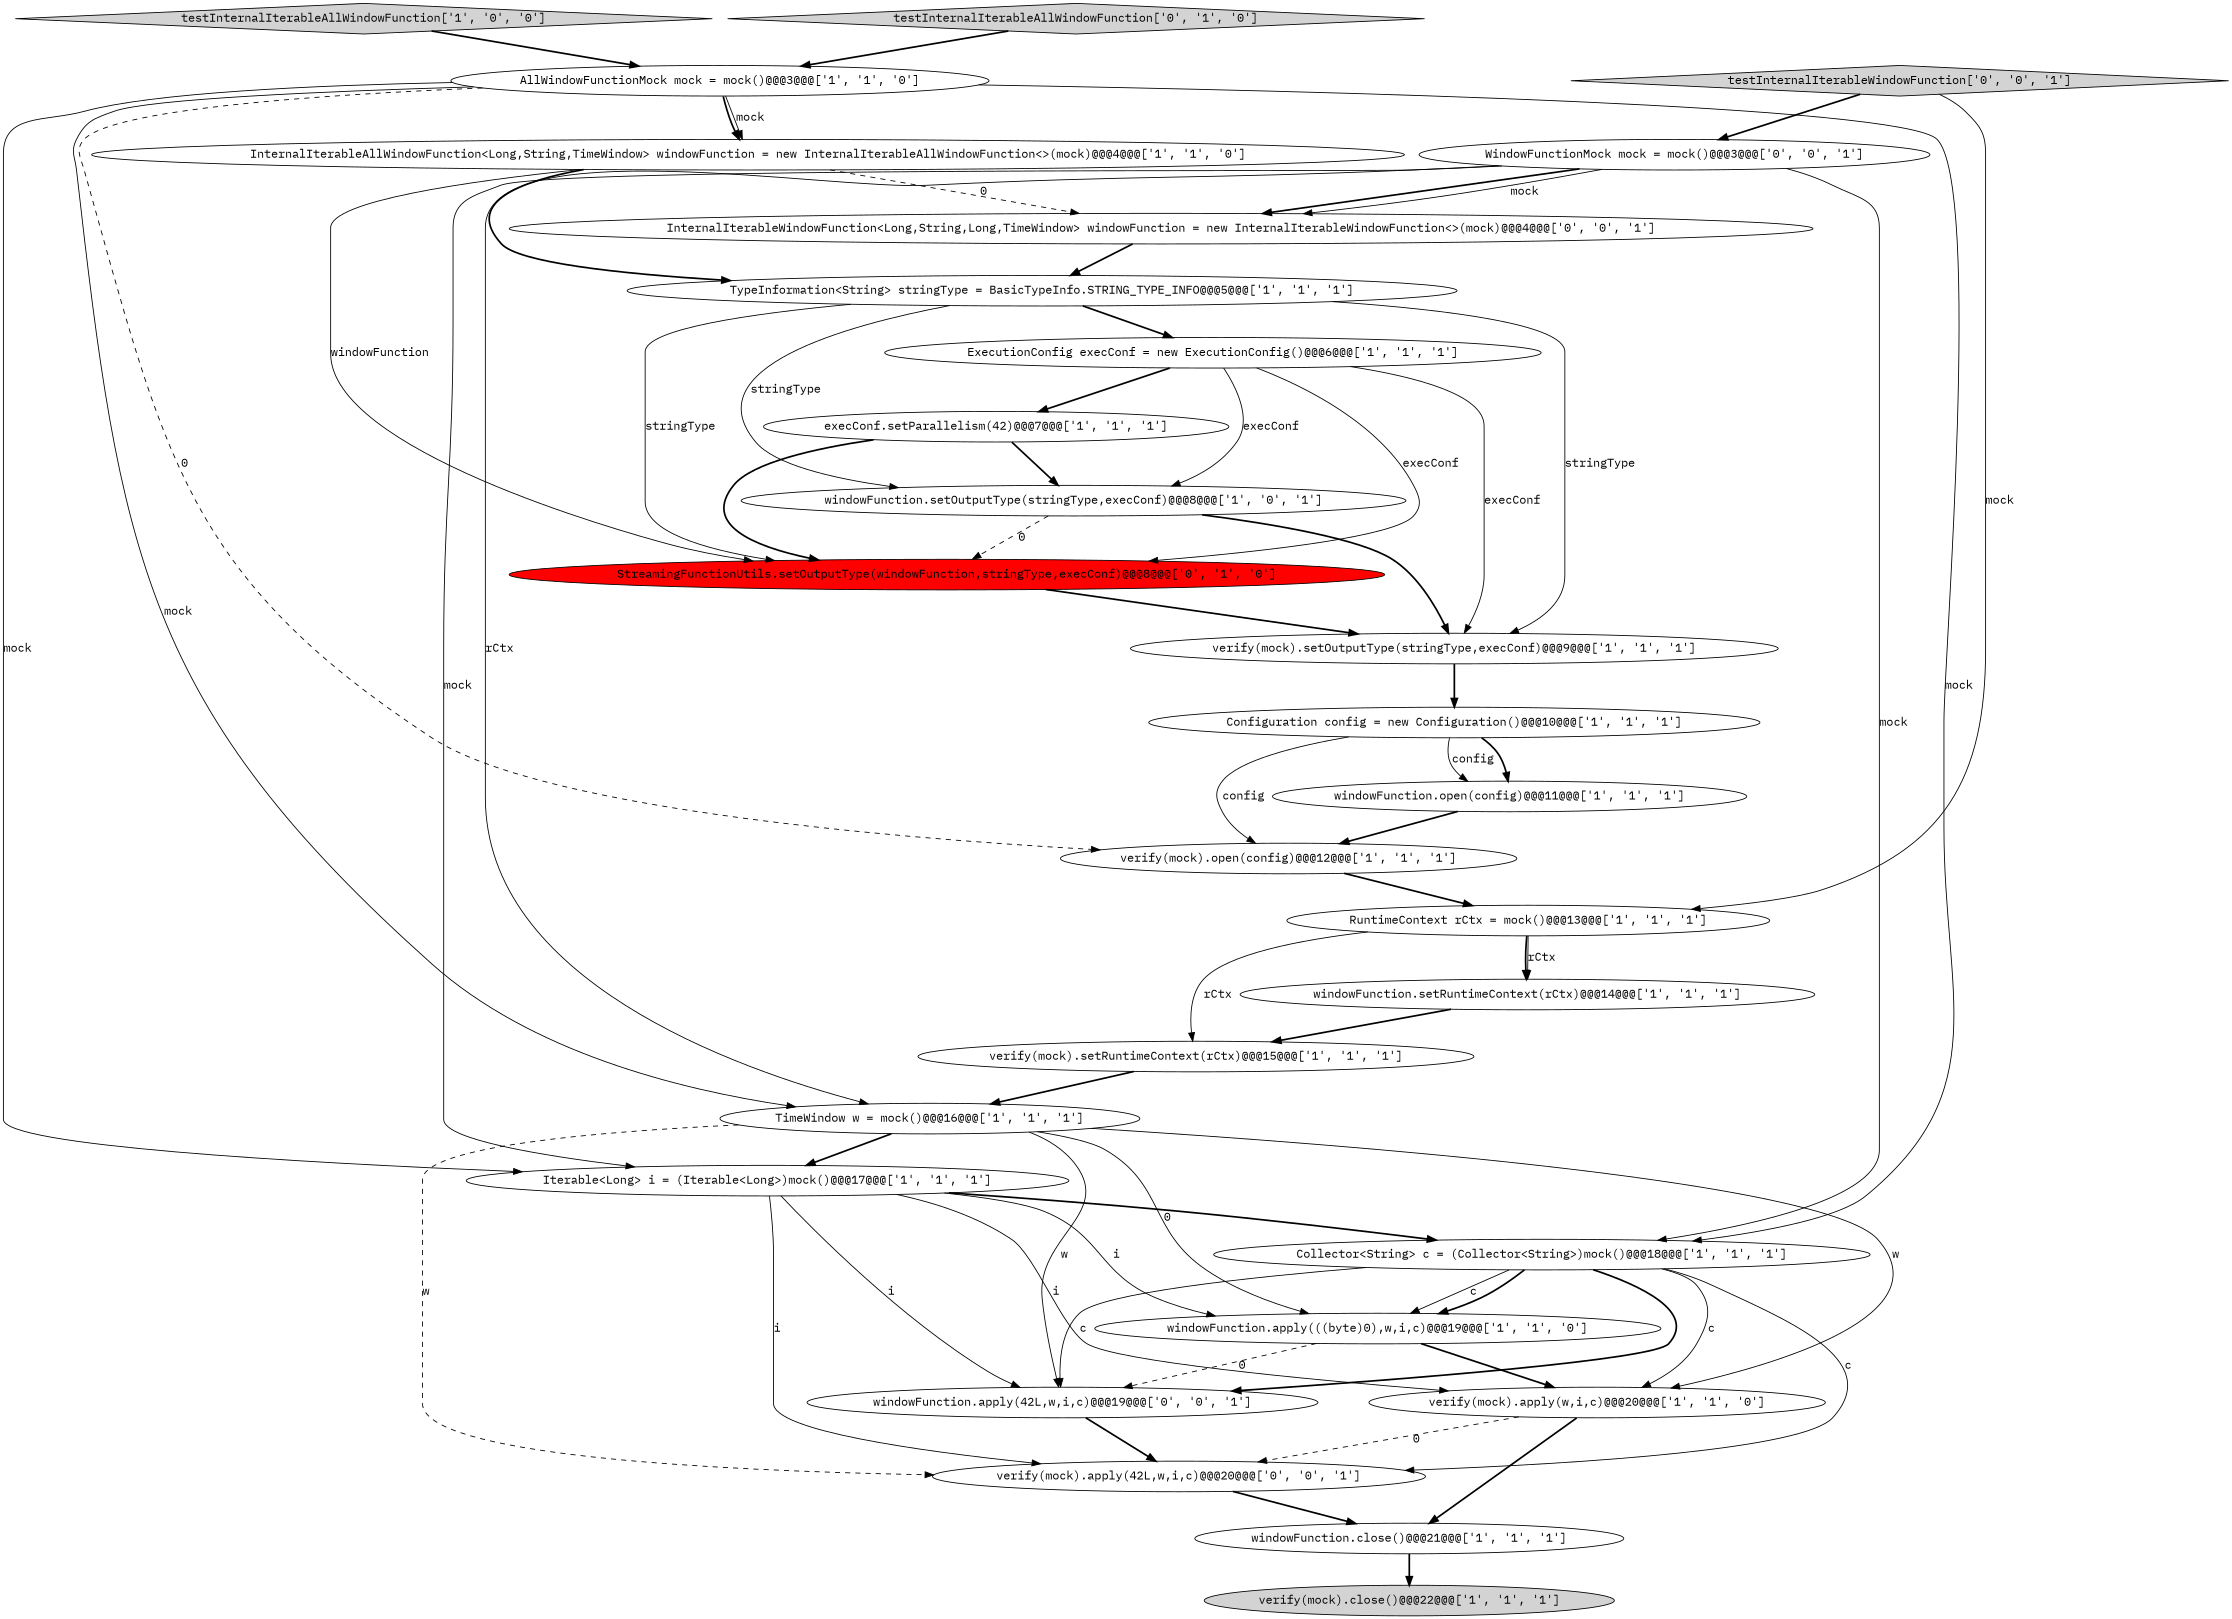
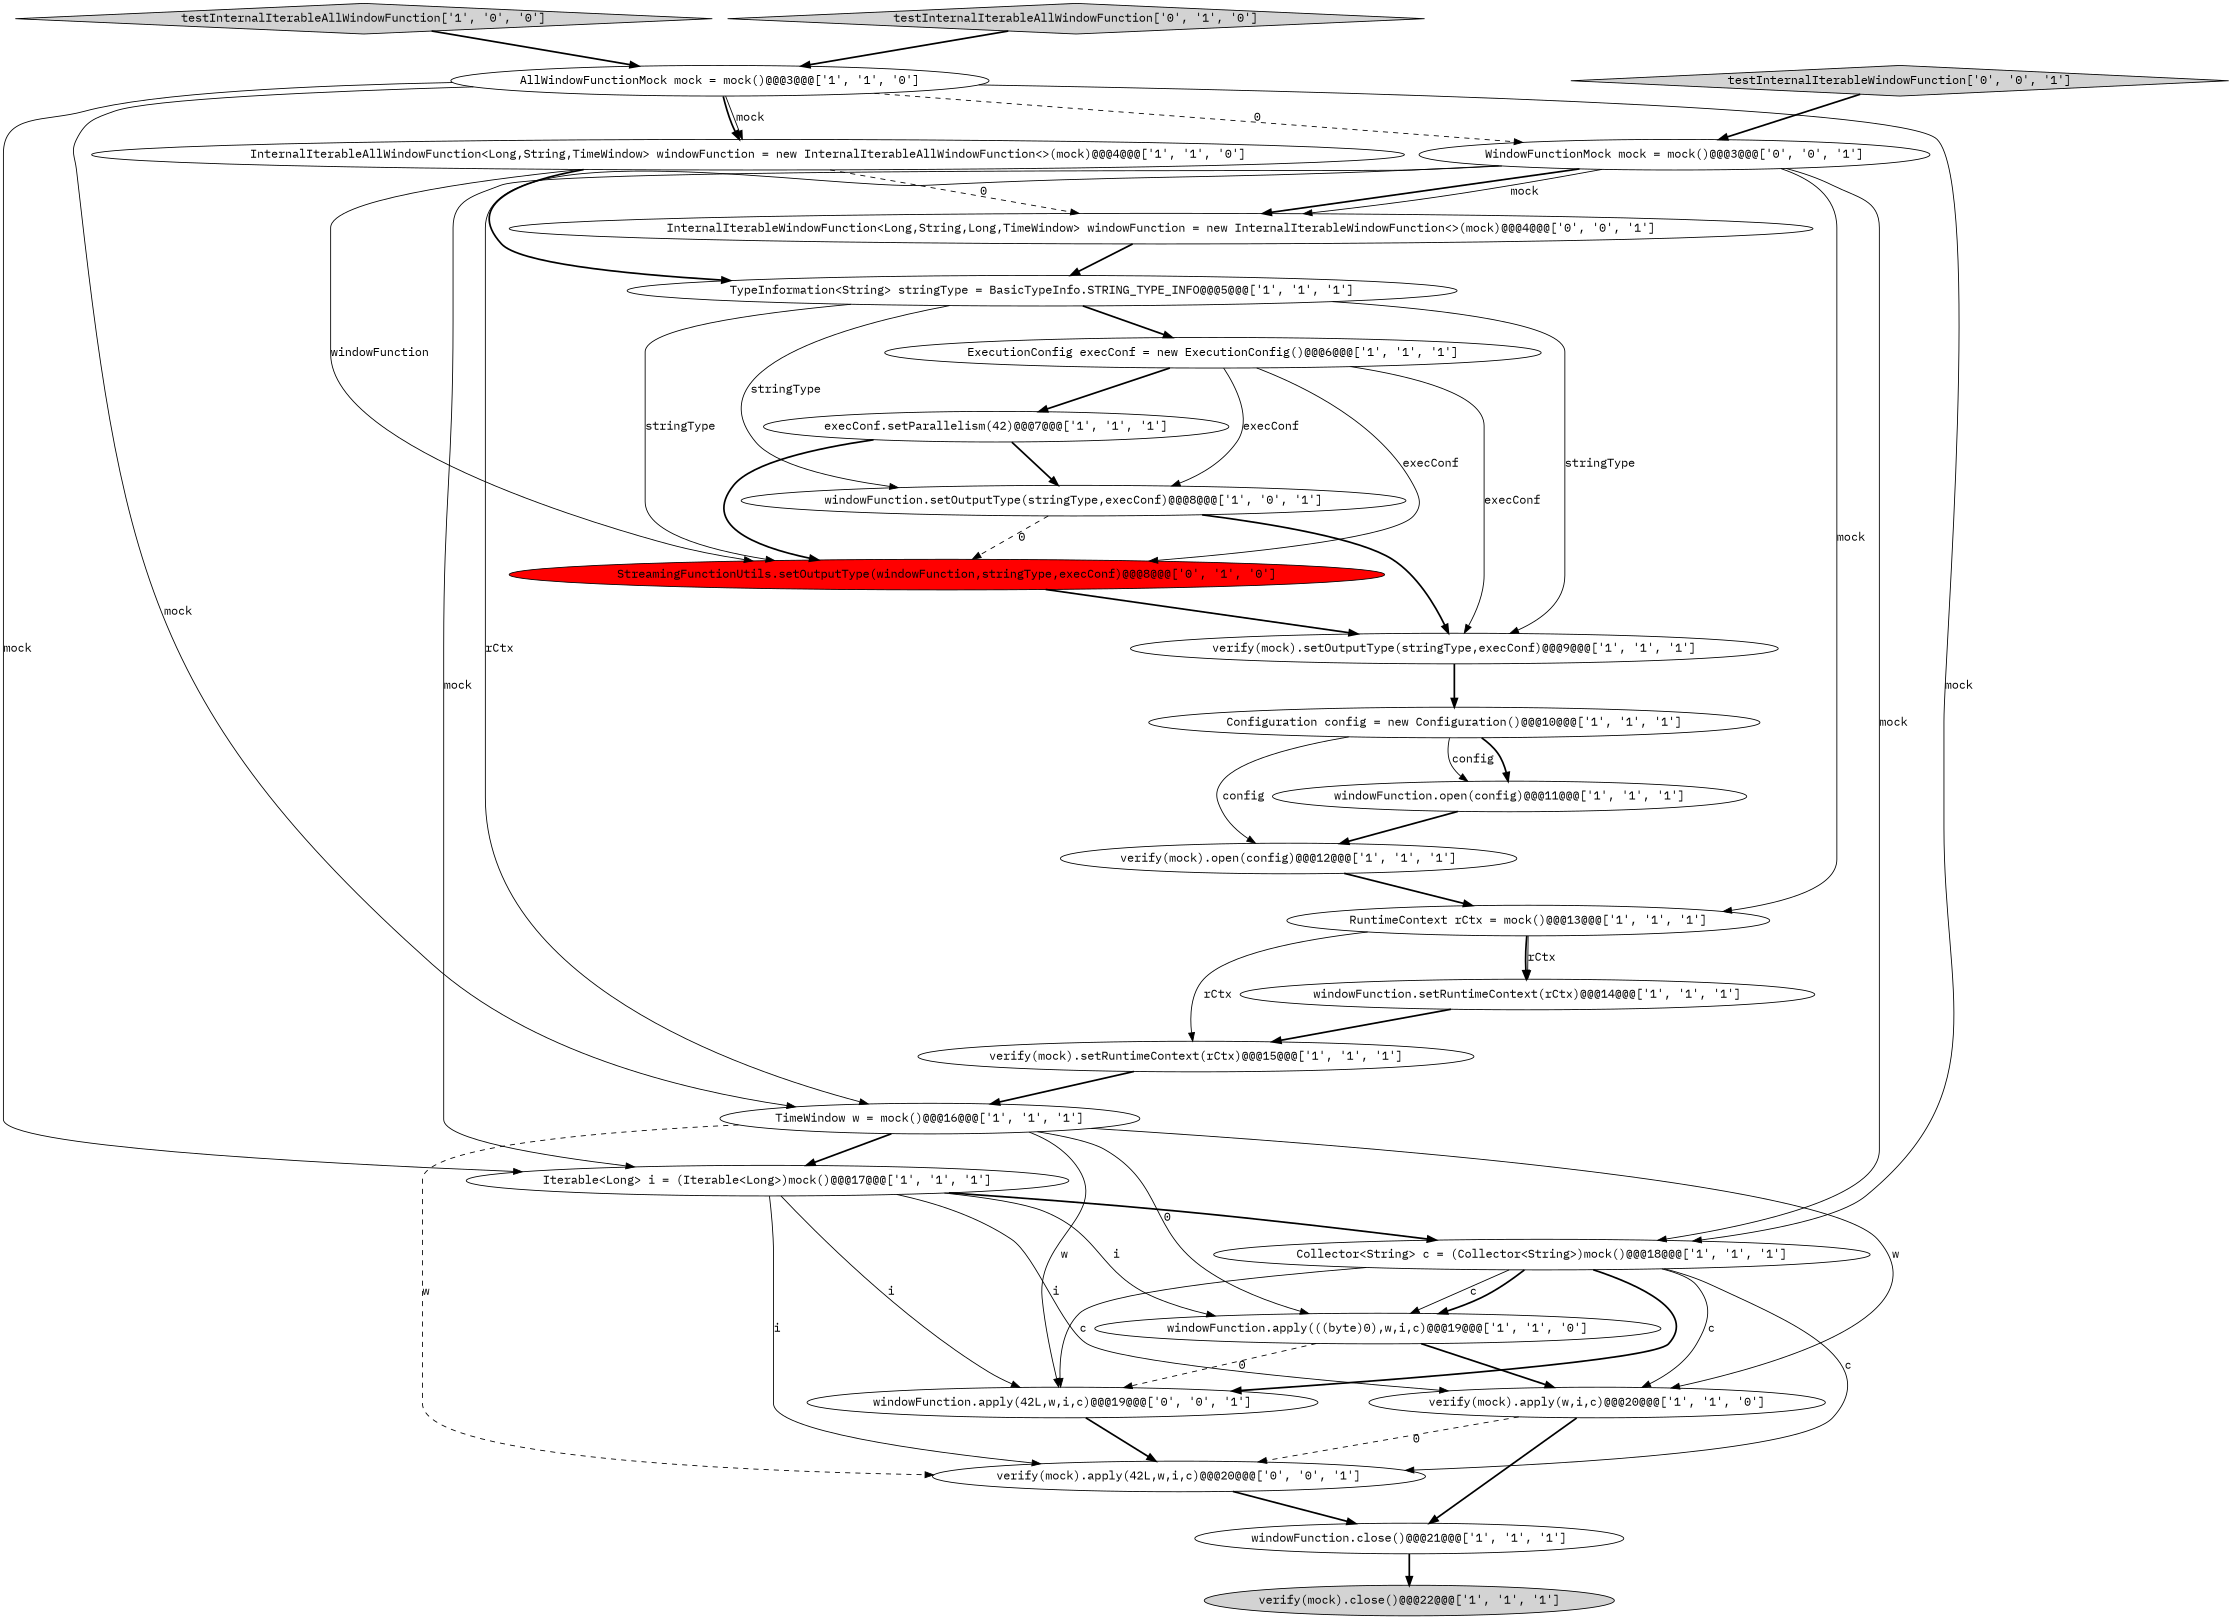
edge "testInternalIterableWindowFunction['0', '0', '1']" -> "RuntimeContext rCtx = mock()@@@13@@@['1', '1', '1']": now "WindowFunctionMock mock = mock()@@@3@@@['0', '0', '1']" -> "RuntimeContext rCtx = mock()@@@13@@@['1', '1', '1']"
edge "AllWindowFunctionMock mock = mock()@@@3@@@['1', '1', '0']" -> "verify(mock).open(config)@@@12@@@['1', '1', '1']": now "AllWindowFunctionMock mock = mock()@@@3@@@['1', '1', '0']" -> "WindowFunctionMock mock = mock()@@@3@@@['0', '0', '1']"
